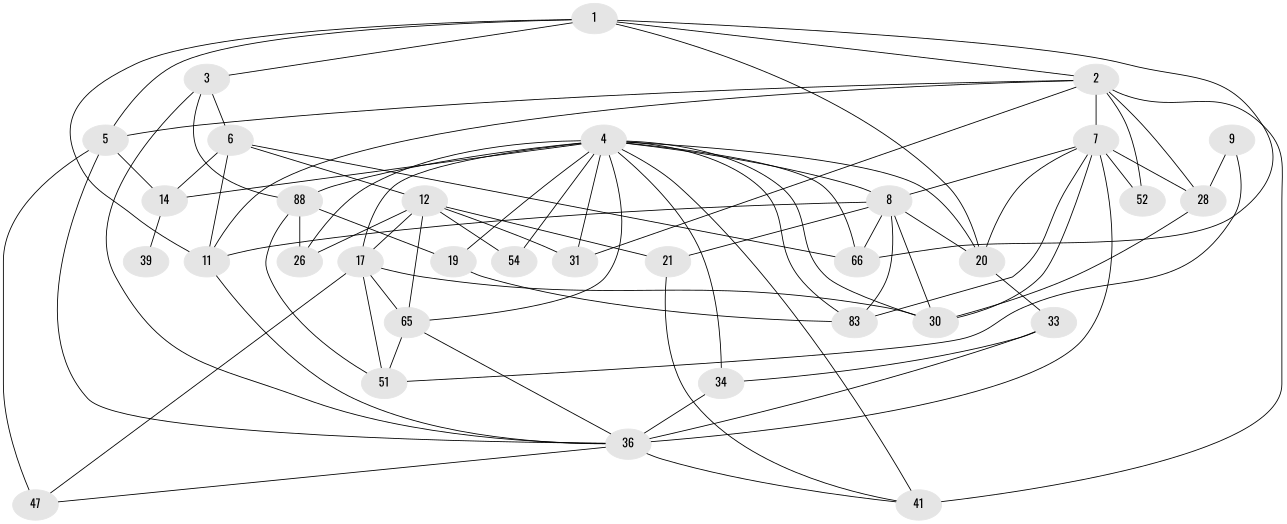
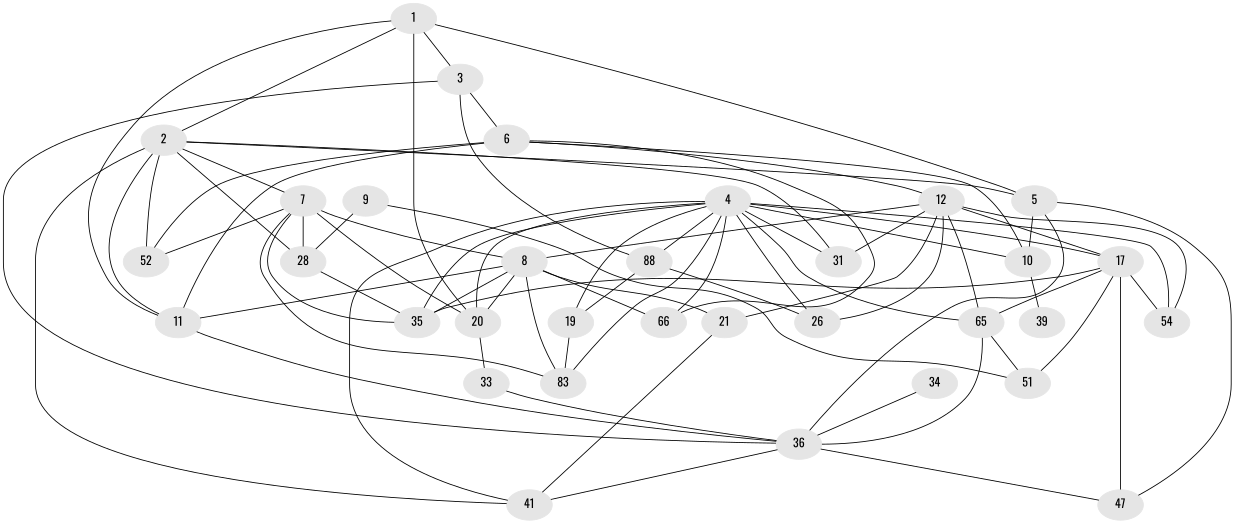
edge "1" -- "66": removed
edge "4" -- "8": now "12" -- "8"
edge "6" -- "52": added
node "14": label "14" -> "10"
edge "4" -- "34": removed
edge "17" -- "54": added
edge "88" -- "51": removed
node "30": label "30" -> "35"
edge "33" -- "34": removed
edge "7" -- "36": removed
